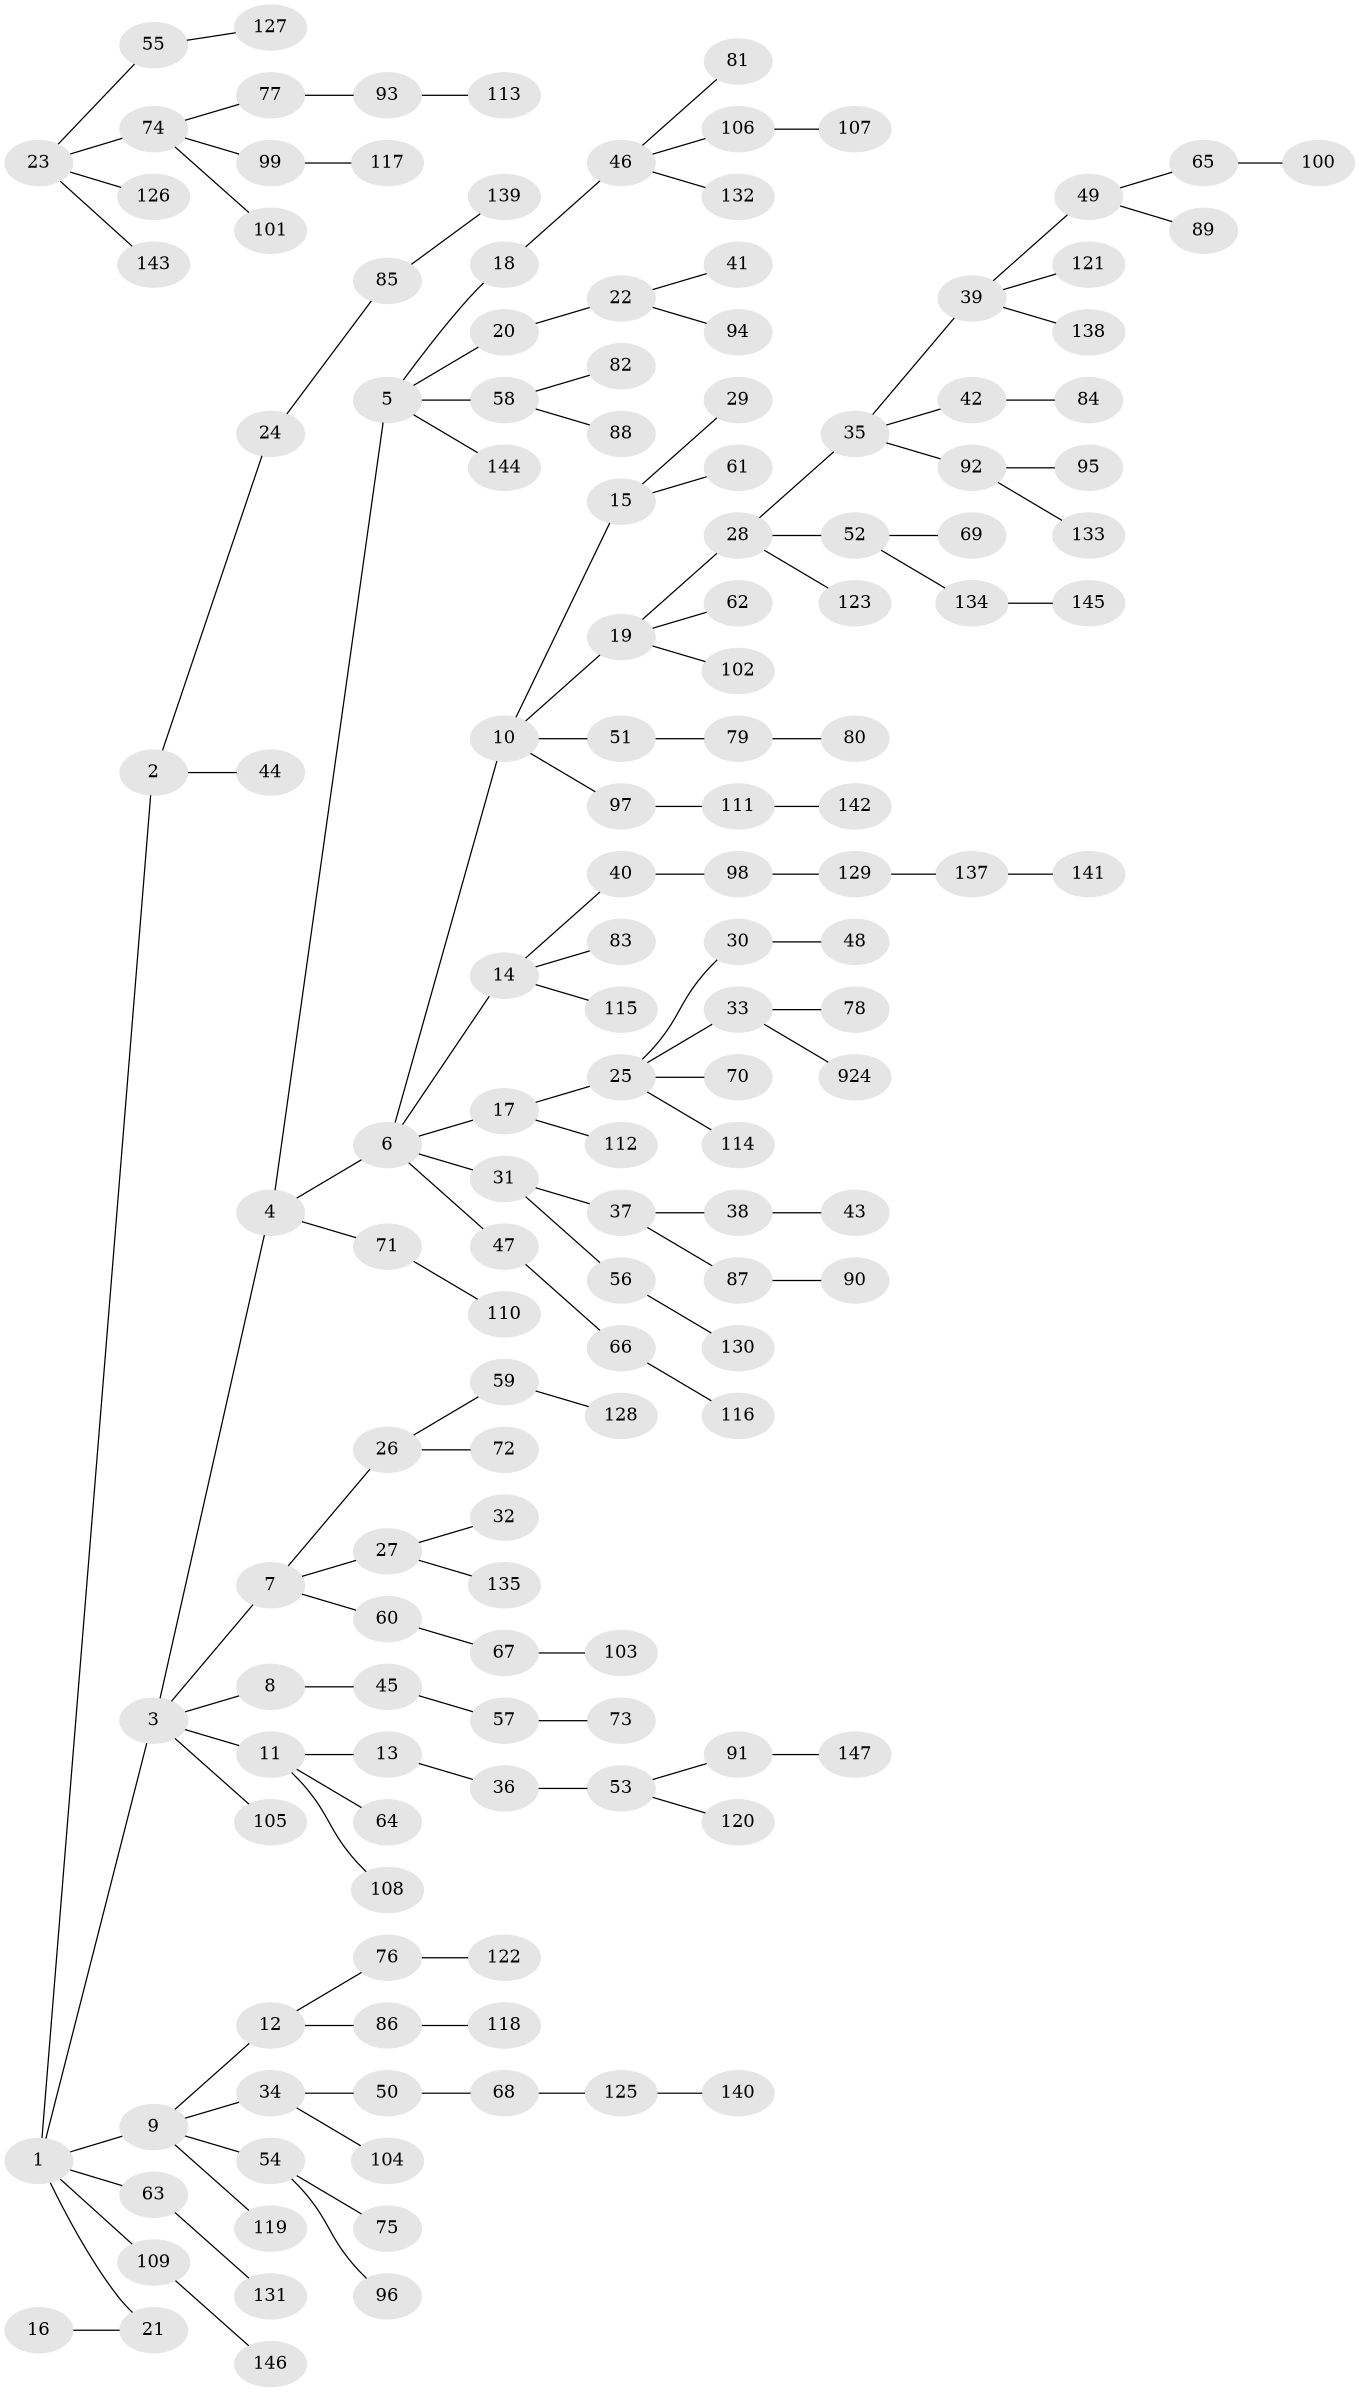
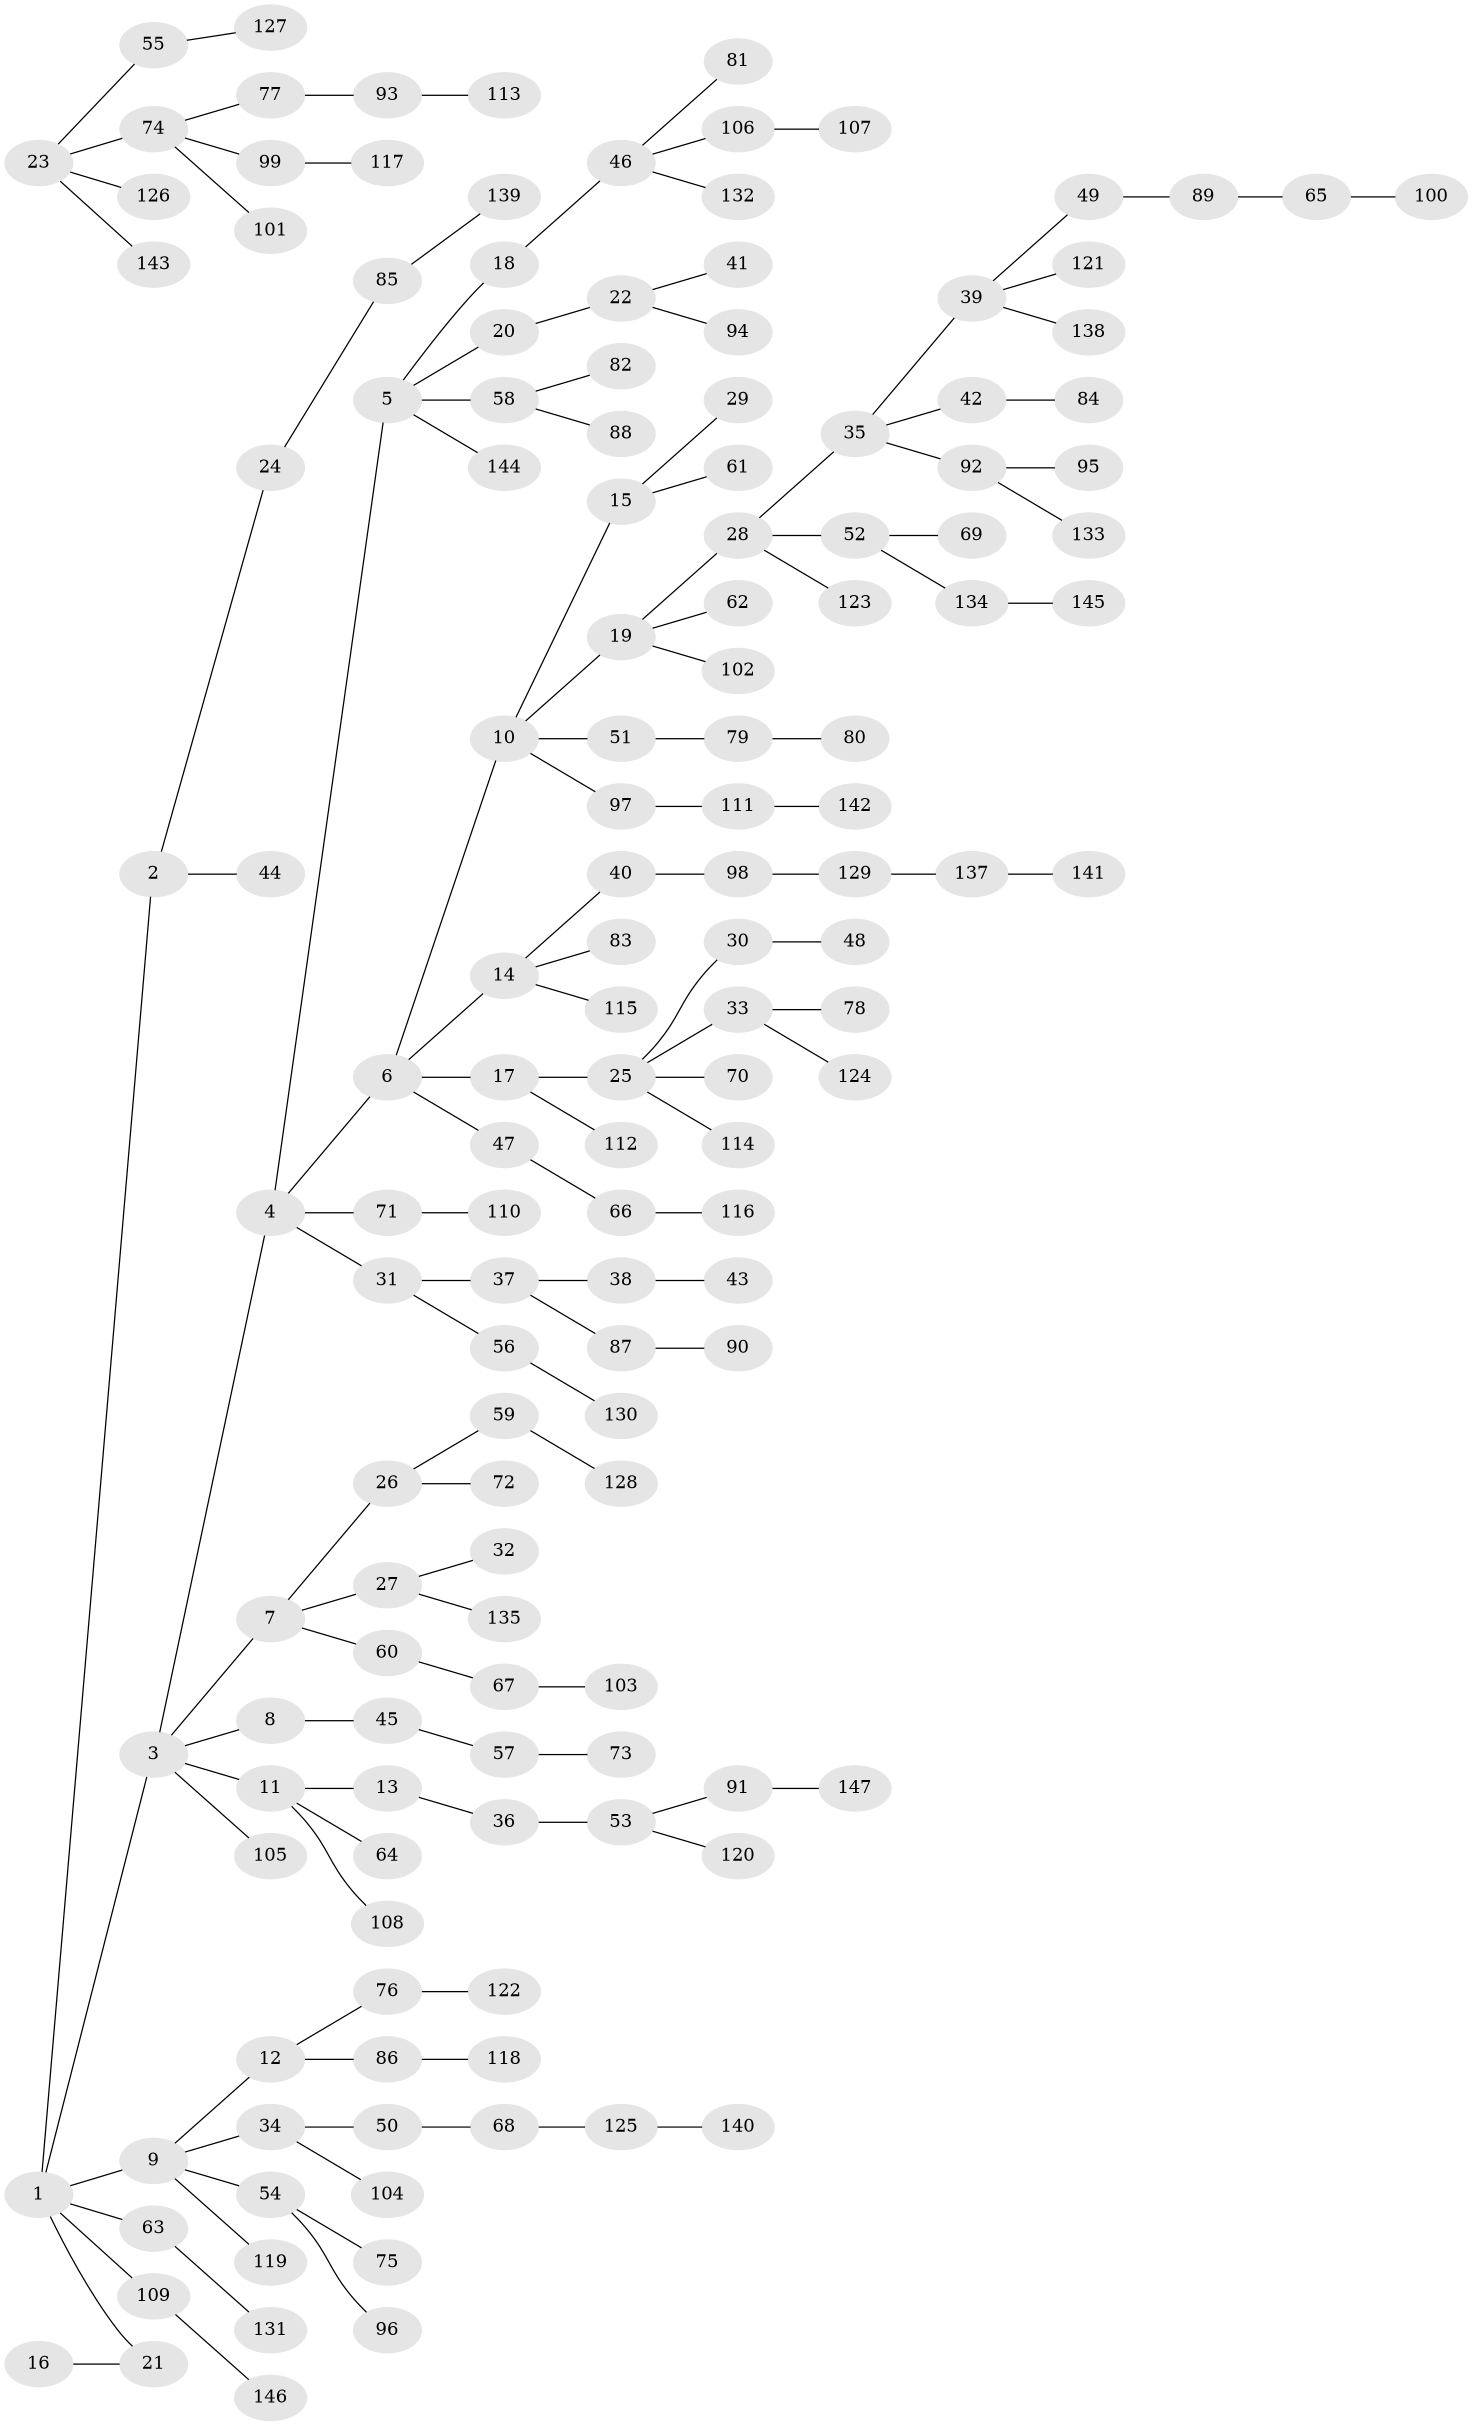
edge "65" -- "49": now "65" -- "89"
node "924": label "924" -> "124"
edge "6" -- "31": now "4" -- "31"
